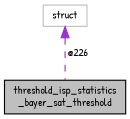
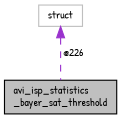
node "threshold_isp_statistics _bayer_sat_threshold": label "threshold_isp_statistics _bayer_sat_threshold" -> "avi_isp_statistics _bayer_sat_threshold"
